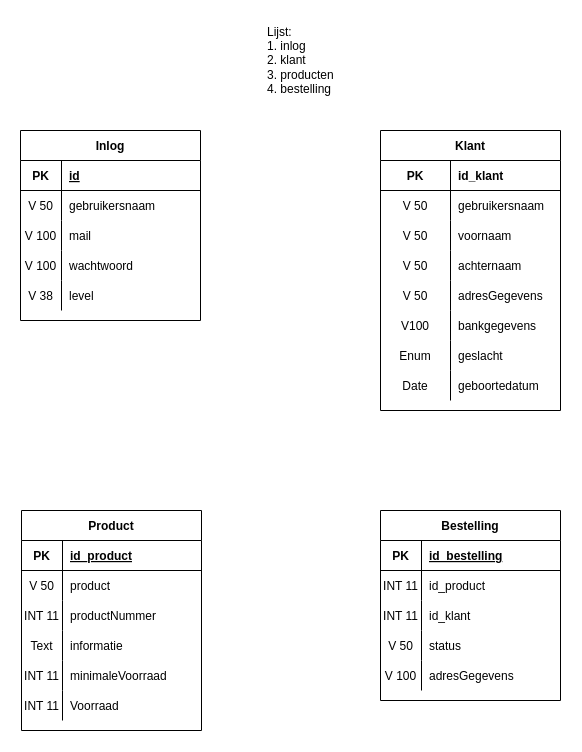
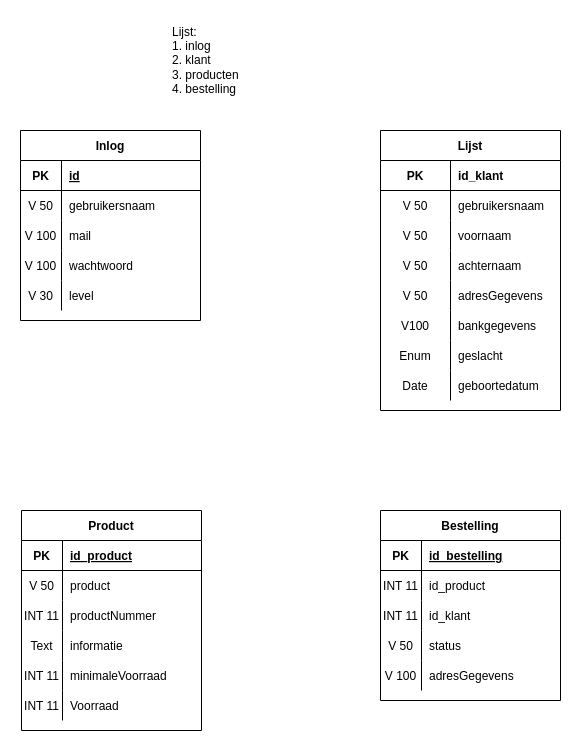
node "Lijst: 1. inlog 2. klant 3. producten 4. bestelling": moved (306, 61) -> (211, 61)
node "Klant": label "Klant" -> "Lijst"
node "V 38": label "V 38" -> "V 30"
